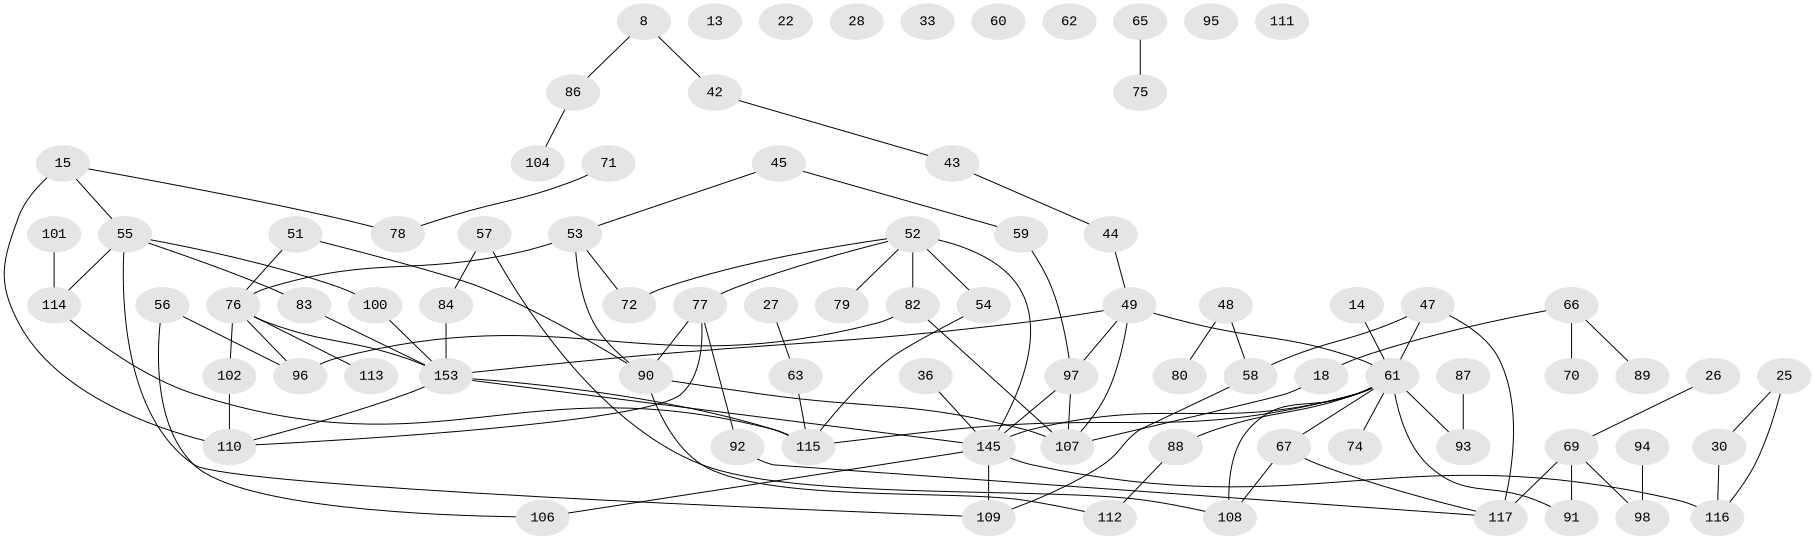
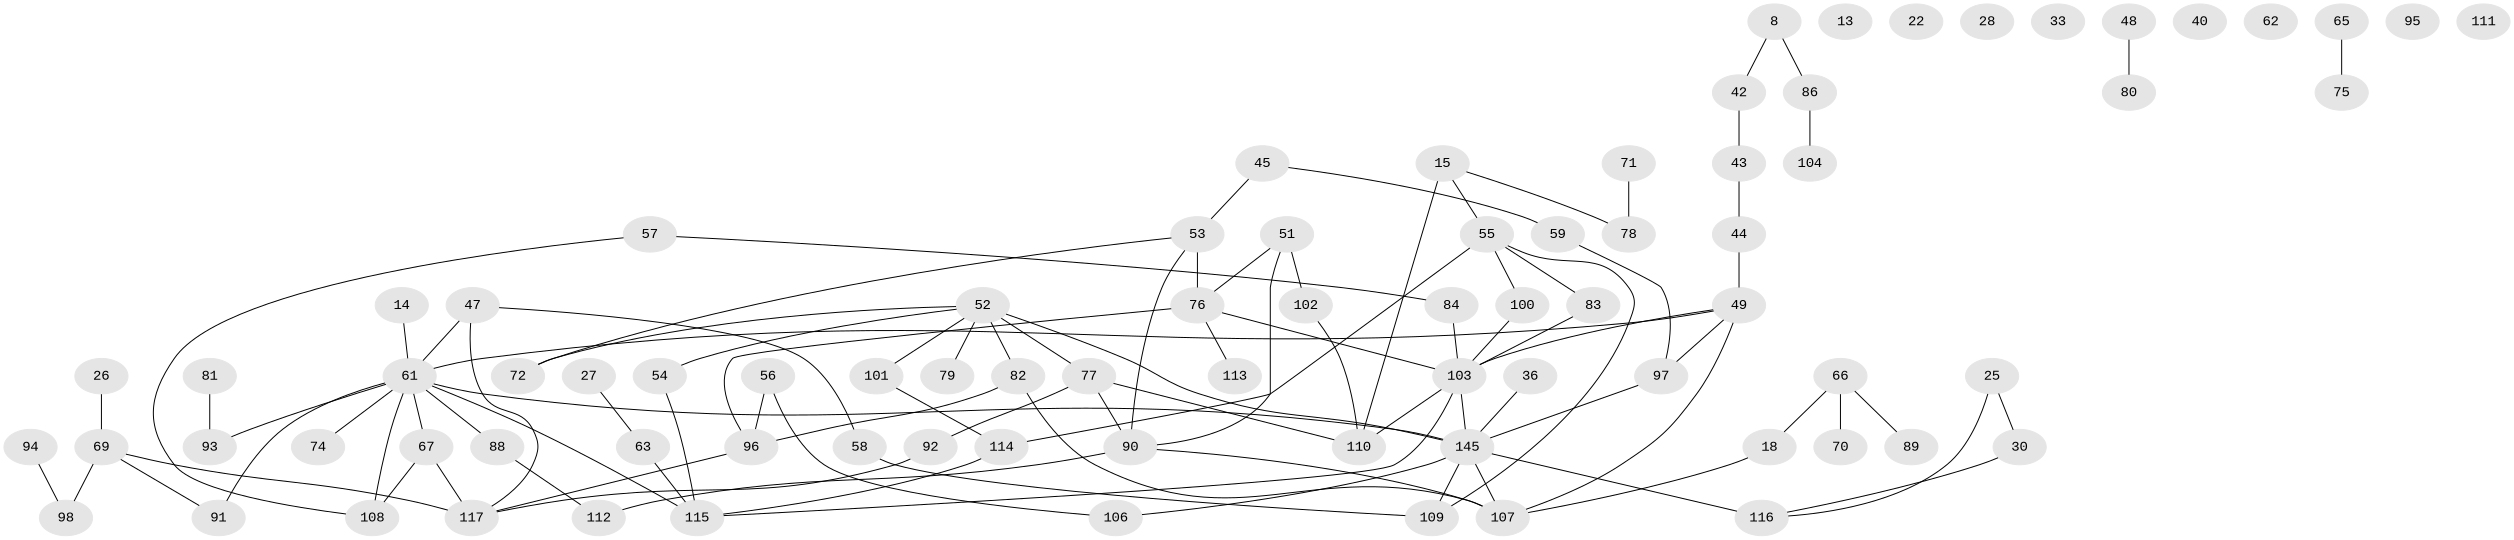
node "60": label "60" -> "40"
edge "76" -- "102": now "51" -- "102"
edge "52" -- "101": added
edge "48" -- "58": removed
node "153": label "153" -> "103"
node "87": label "87" -> "81"
edge "97" -- "107": now "145" -- "107"
edge "96" -- "117": added
